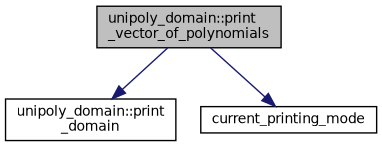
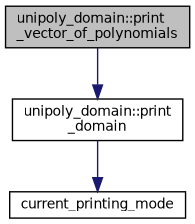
edge "unipoly_domain::print _vector_of_polynomials" -> "current_printing_mode": now "unipoly_domain::print _domain" -> "current_printing_mode"
